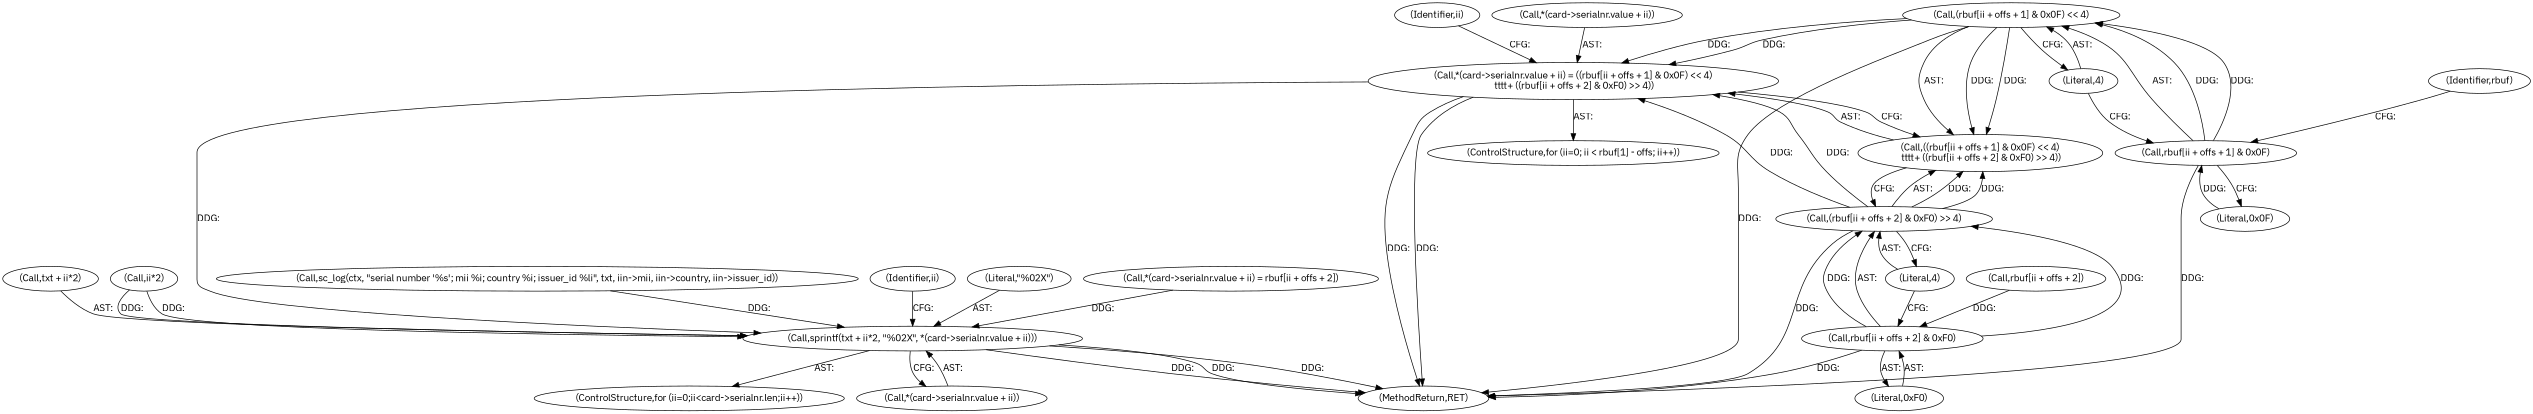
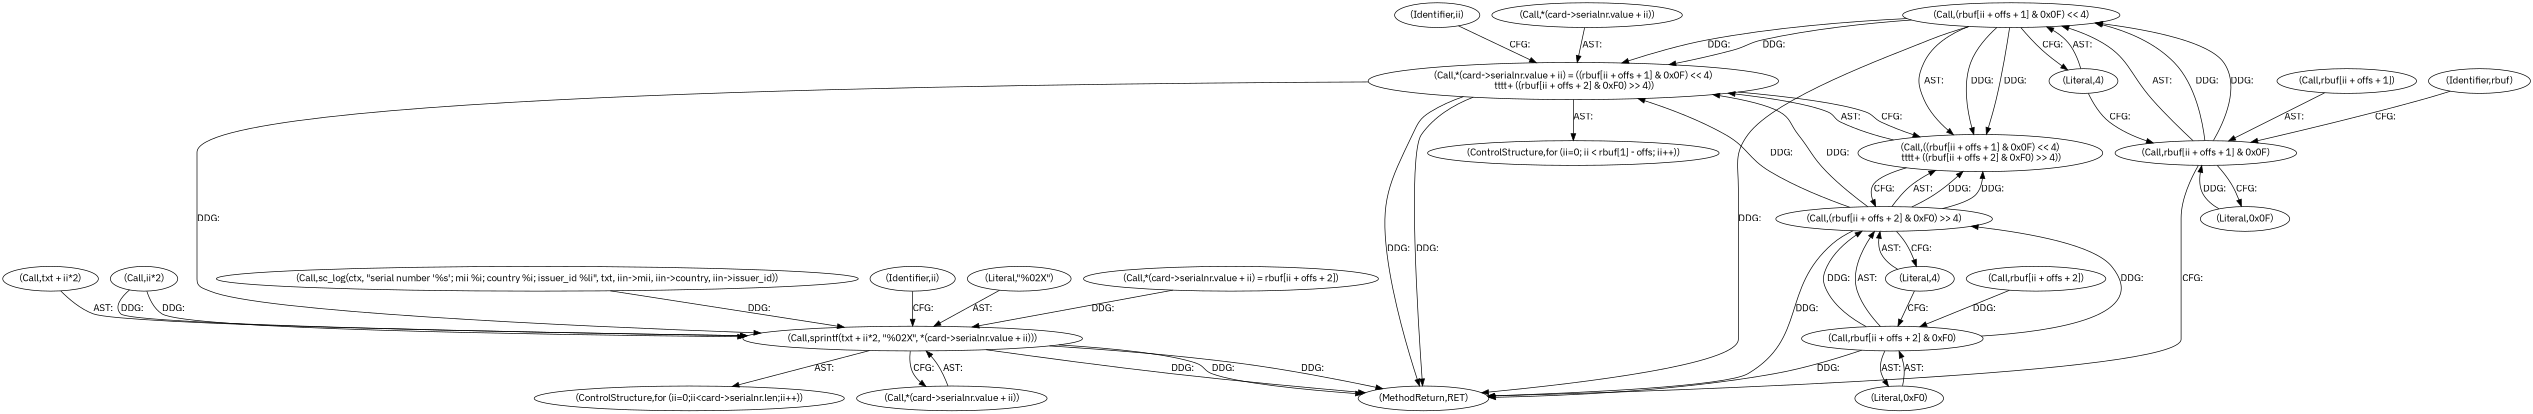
node "(Call,rbuf[ii + offs + 1])": added
edge "(Call,rbuf[ii + offs + 1] & 0x0F)" -> "(MethodReturn,RET)": label "DDG: " -> "CFG: "
